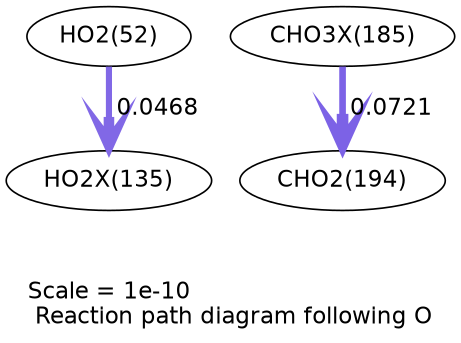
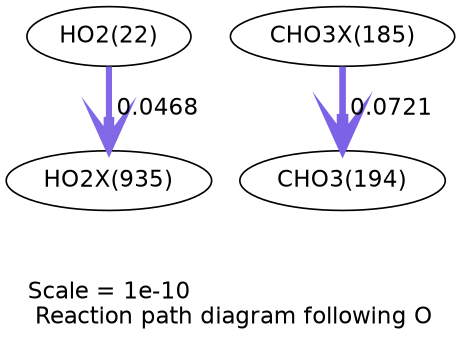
node "HO2(52)": label "HO2(52)" -> "HO2(22)"
node "HO2X(135)": label "HO2X(135)" -> "HO2X(935)"
node "CHO2(194)": label "CHO2(194)" -> "CHO3(194)"
